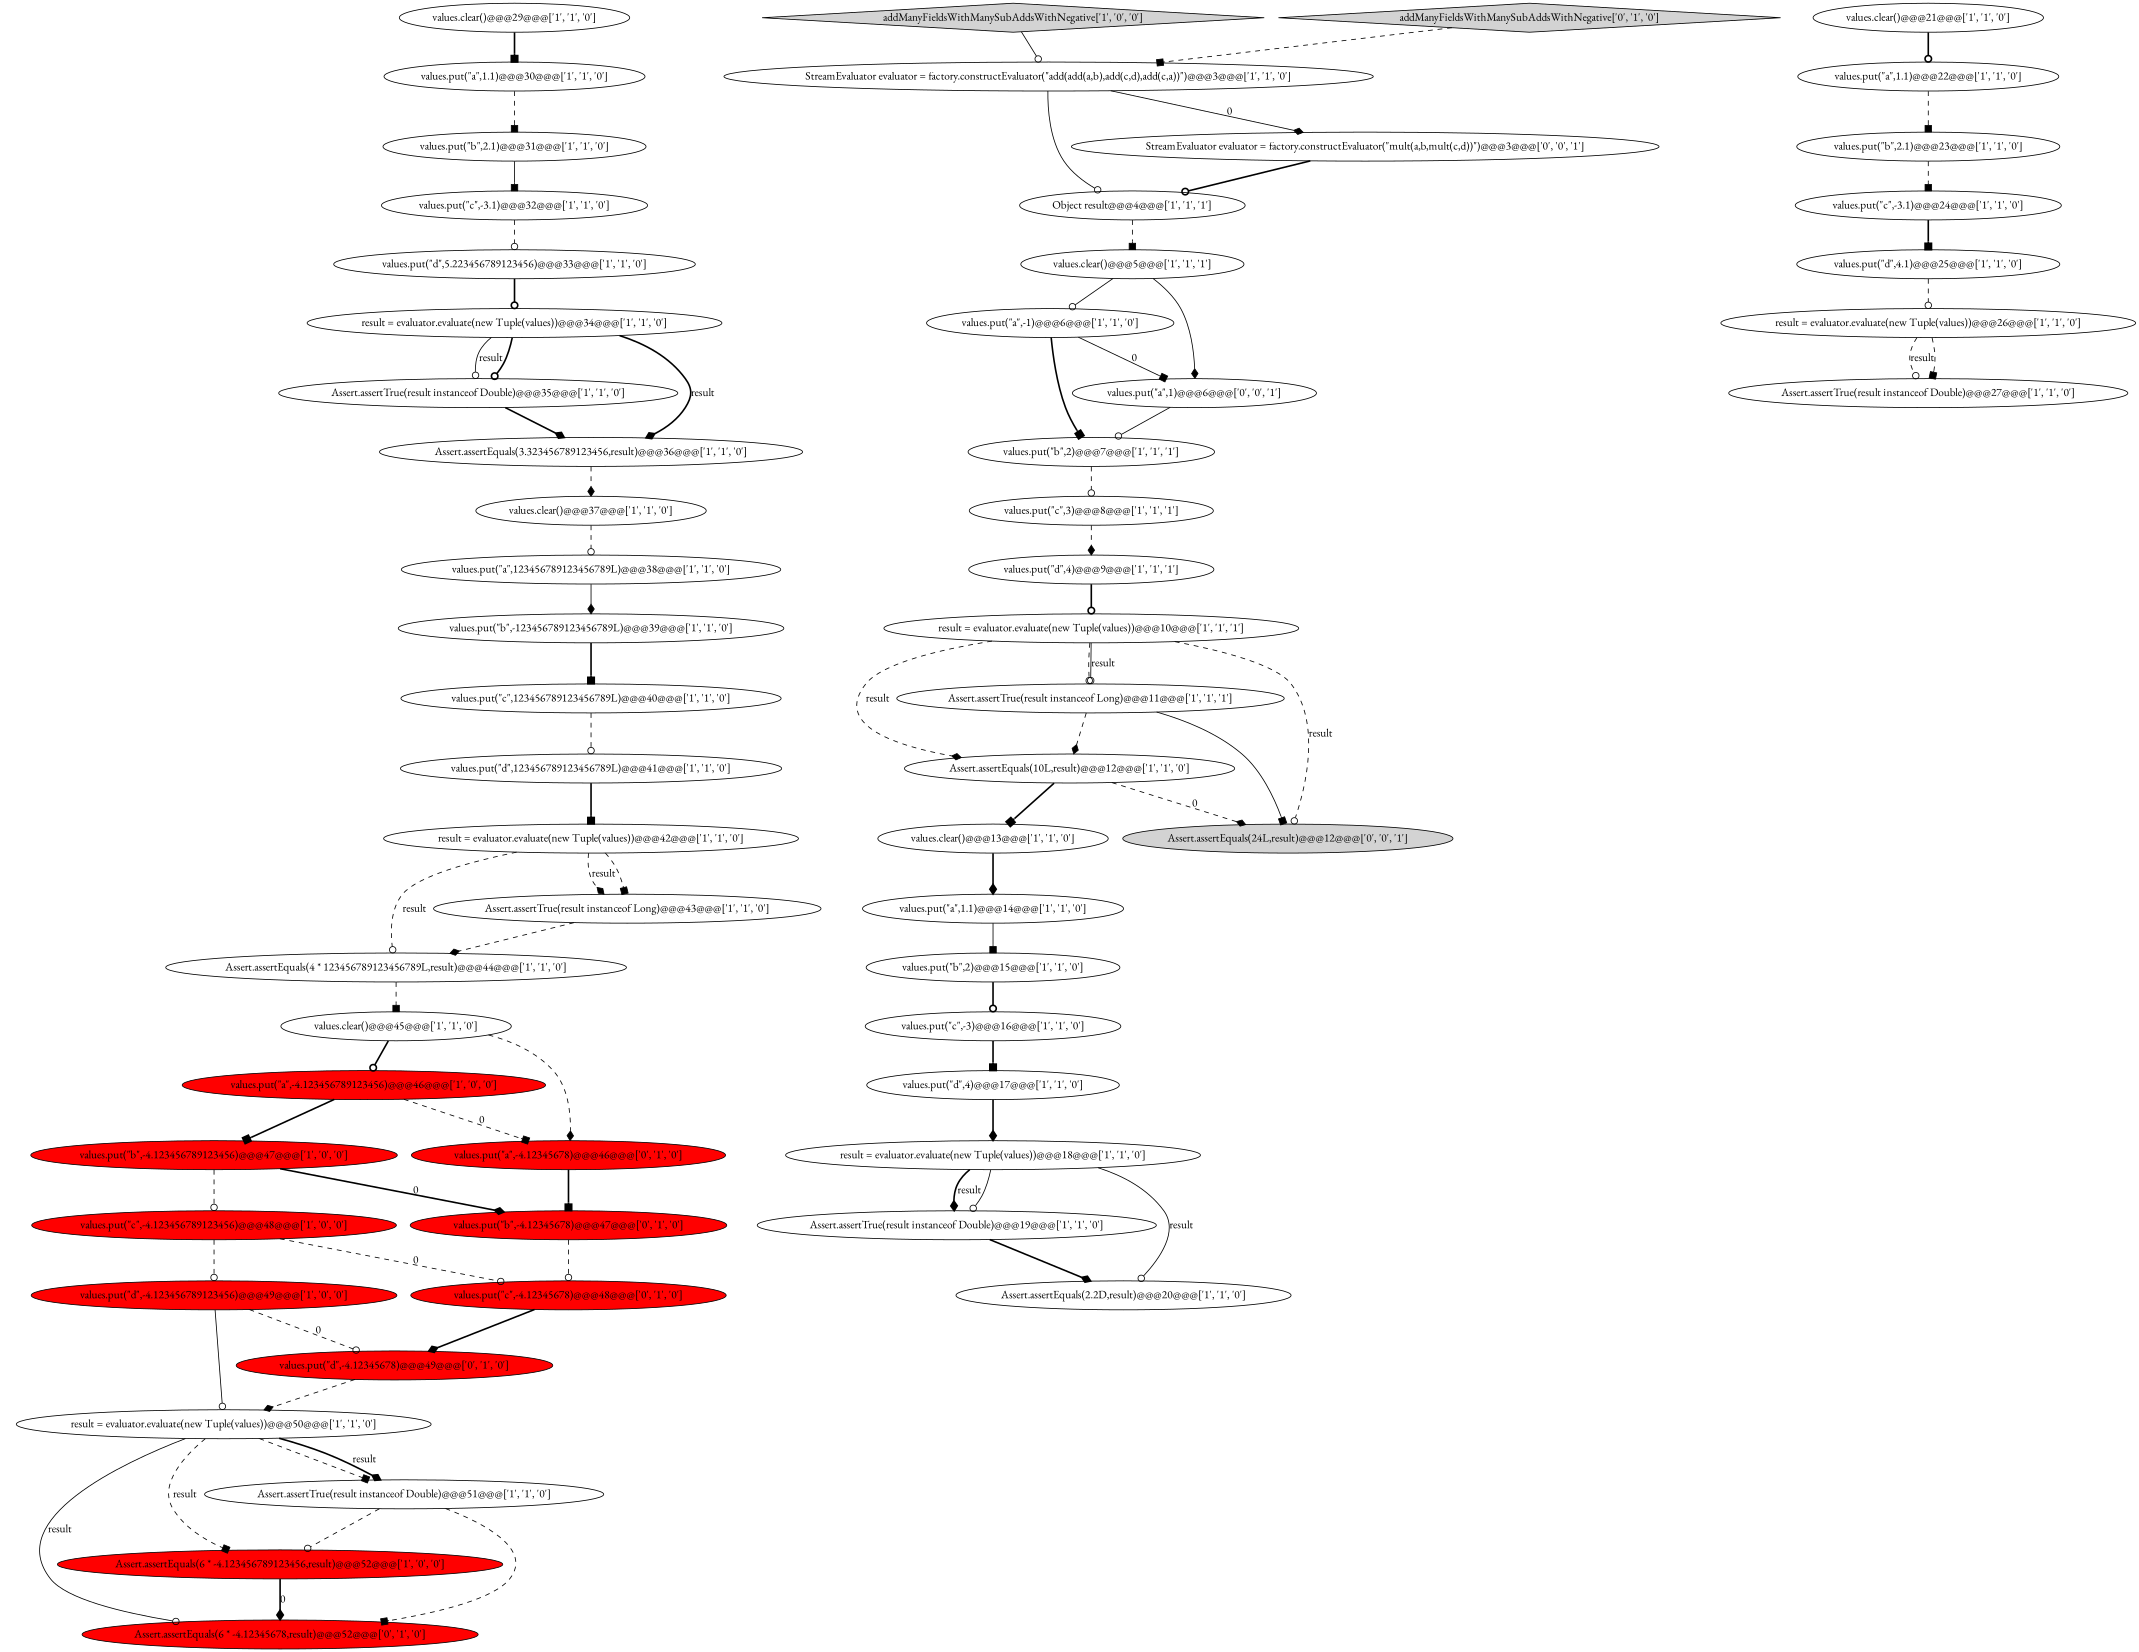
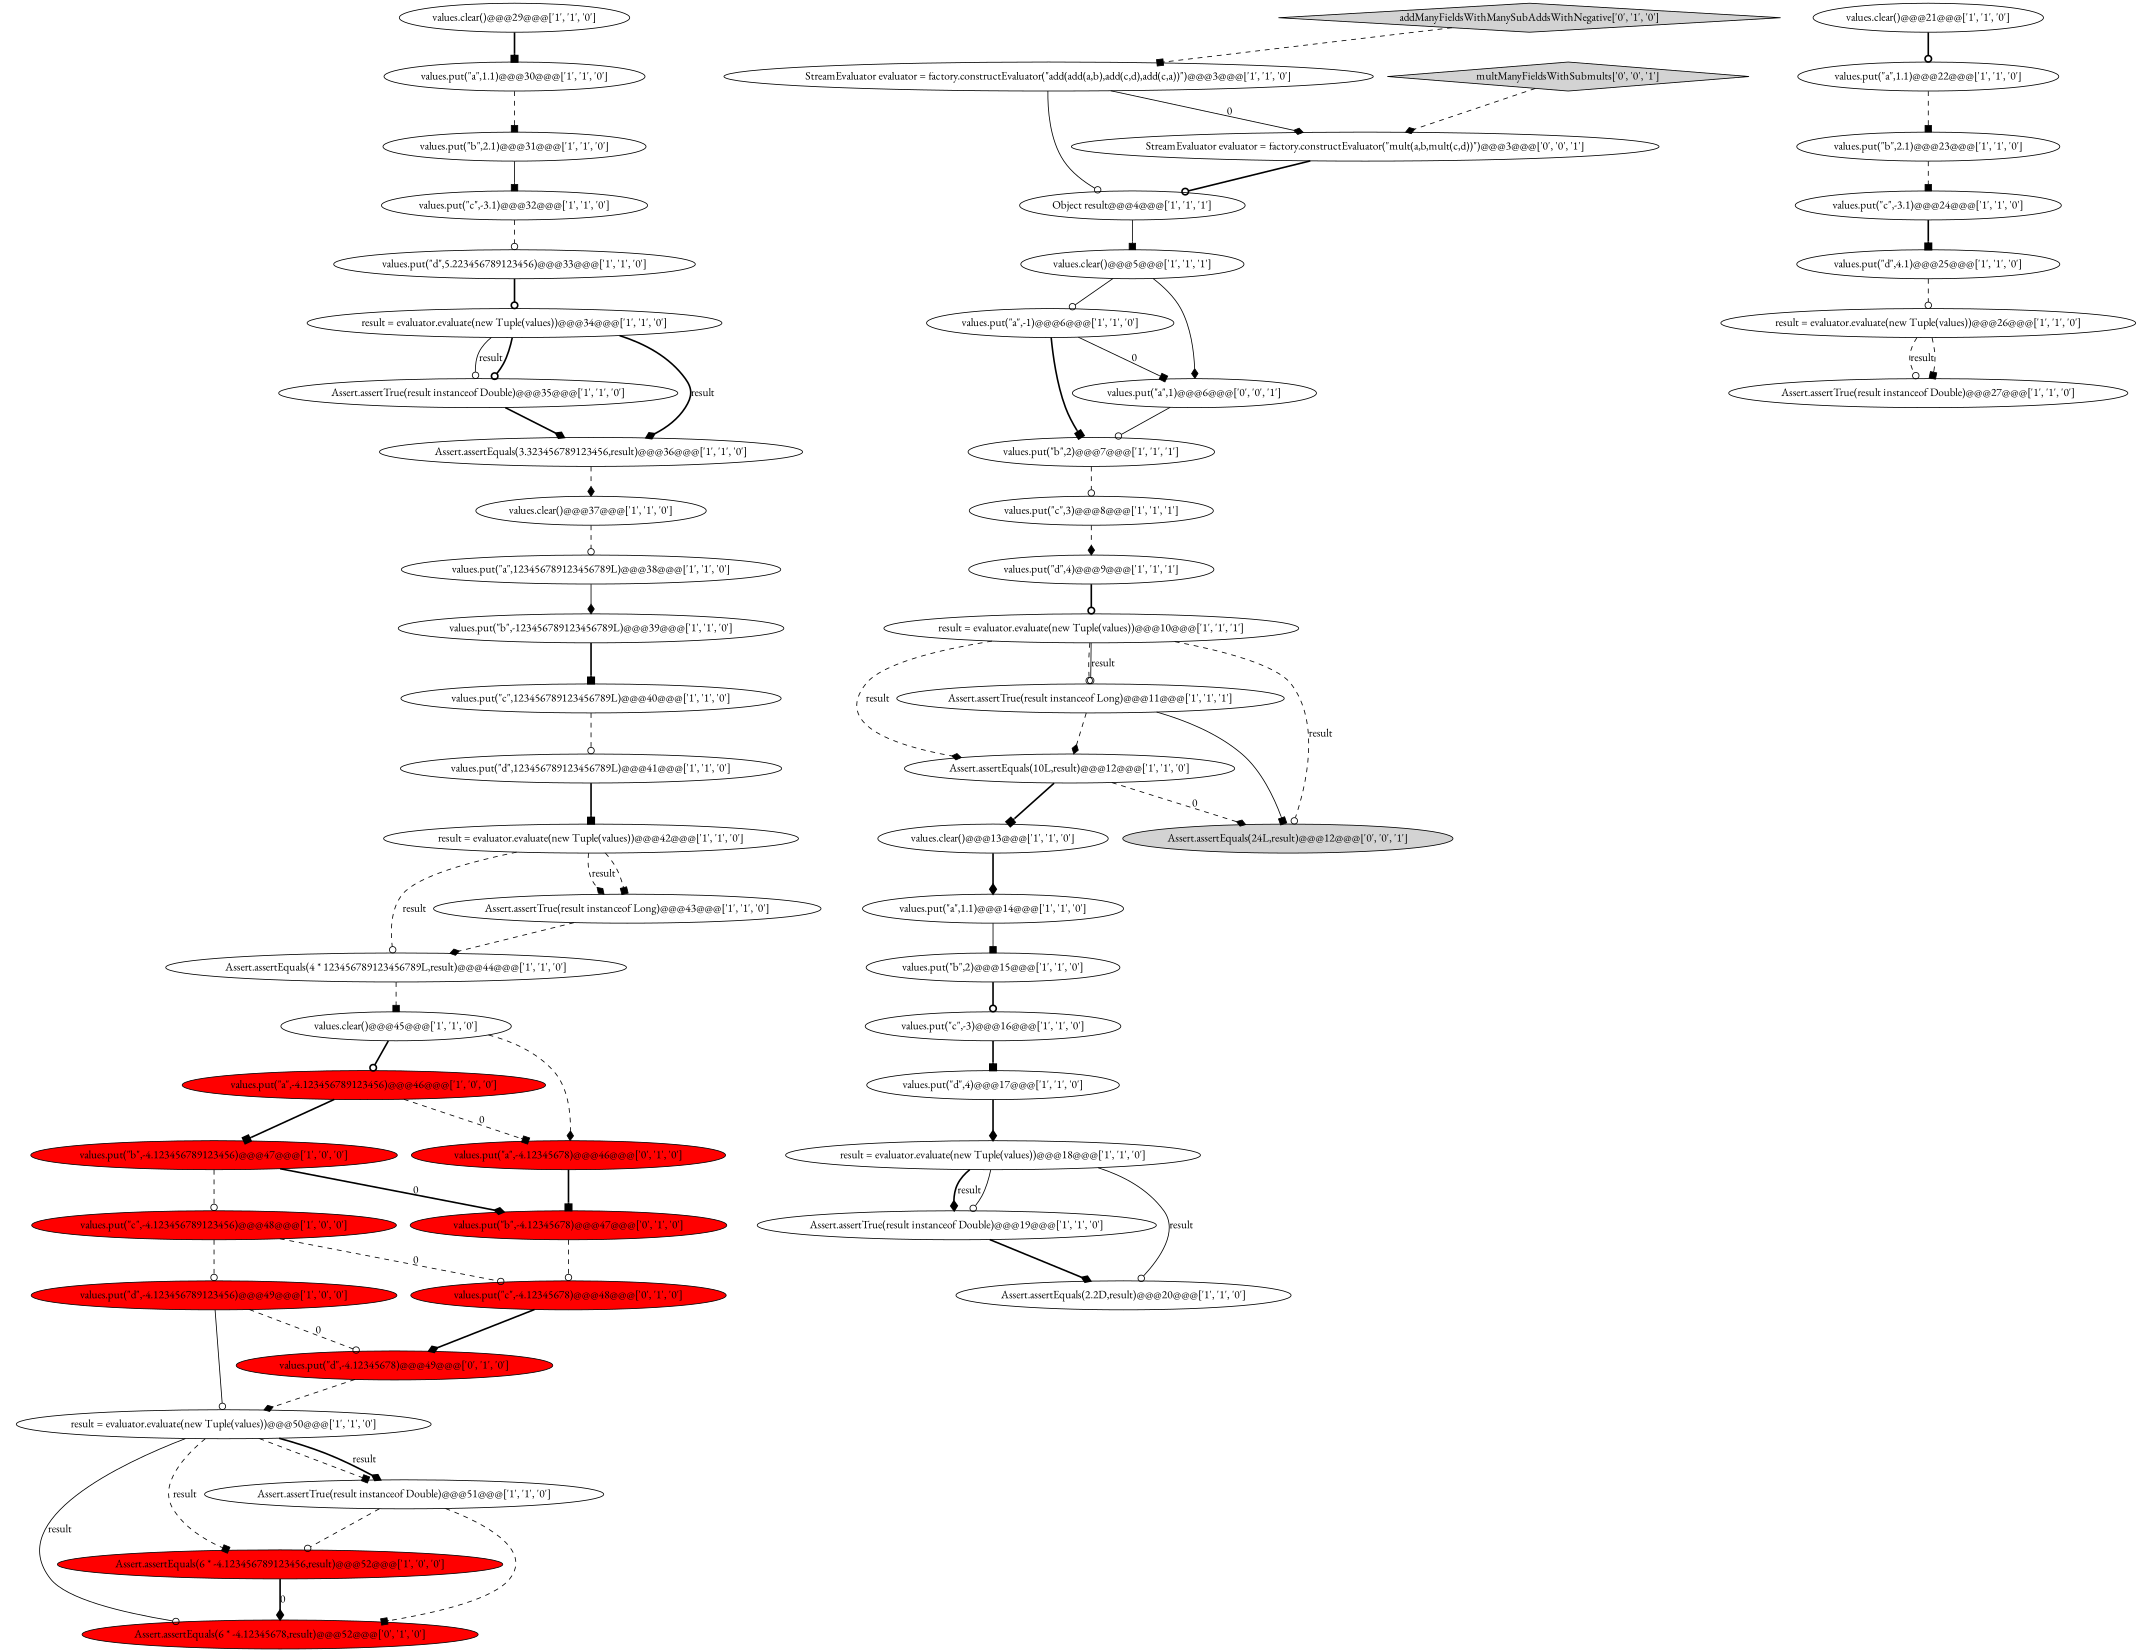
node "addManyFieldsWithManySubAddsWithNegative['1', '0', '0']": removed
node "multManyFieldsWithSubmults['0', '0', '1']": added
edge "Object result@@@4@@@['1', '1', '1']" -> "values.clear()@@@5@@@['1', '1', '1']": style dashed -> solid
